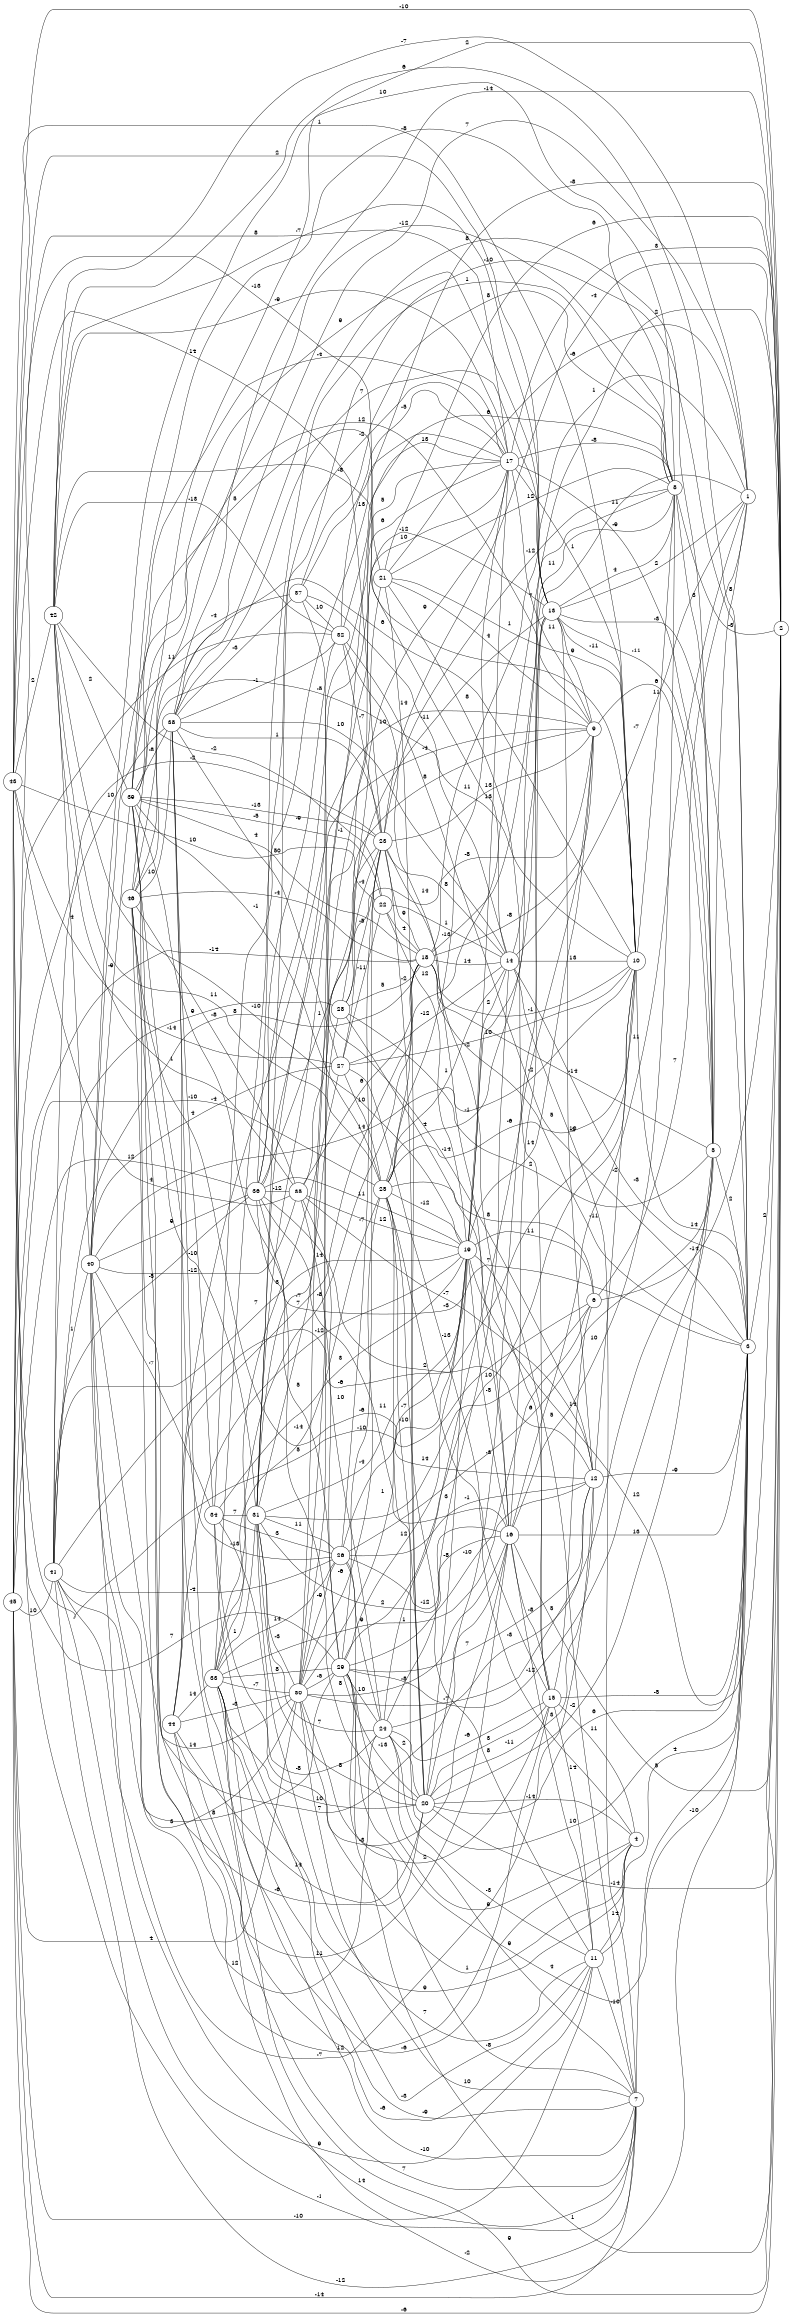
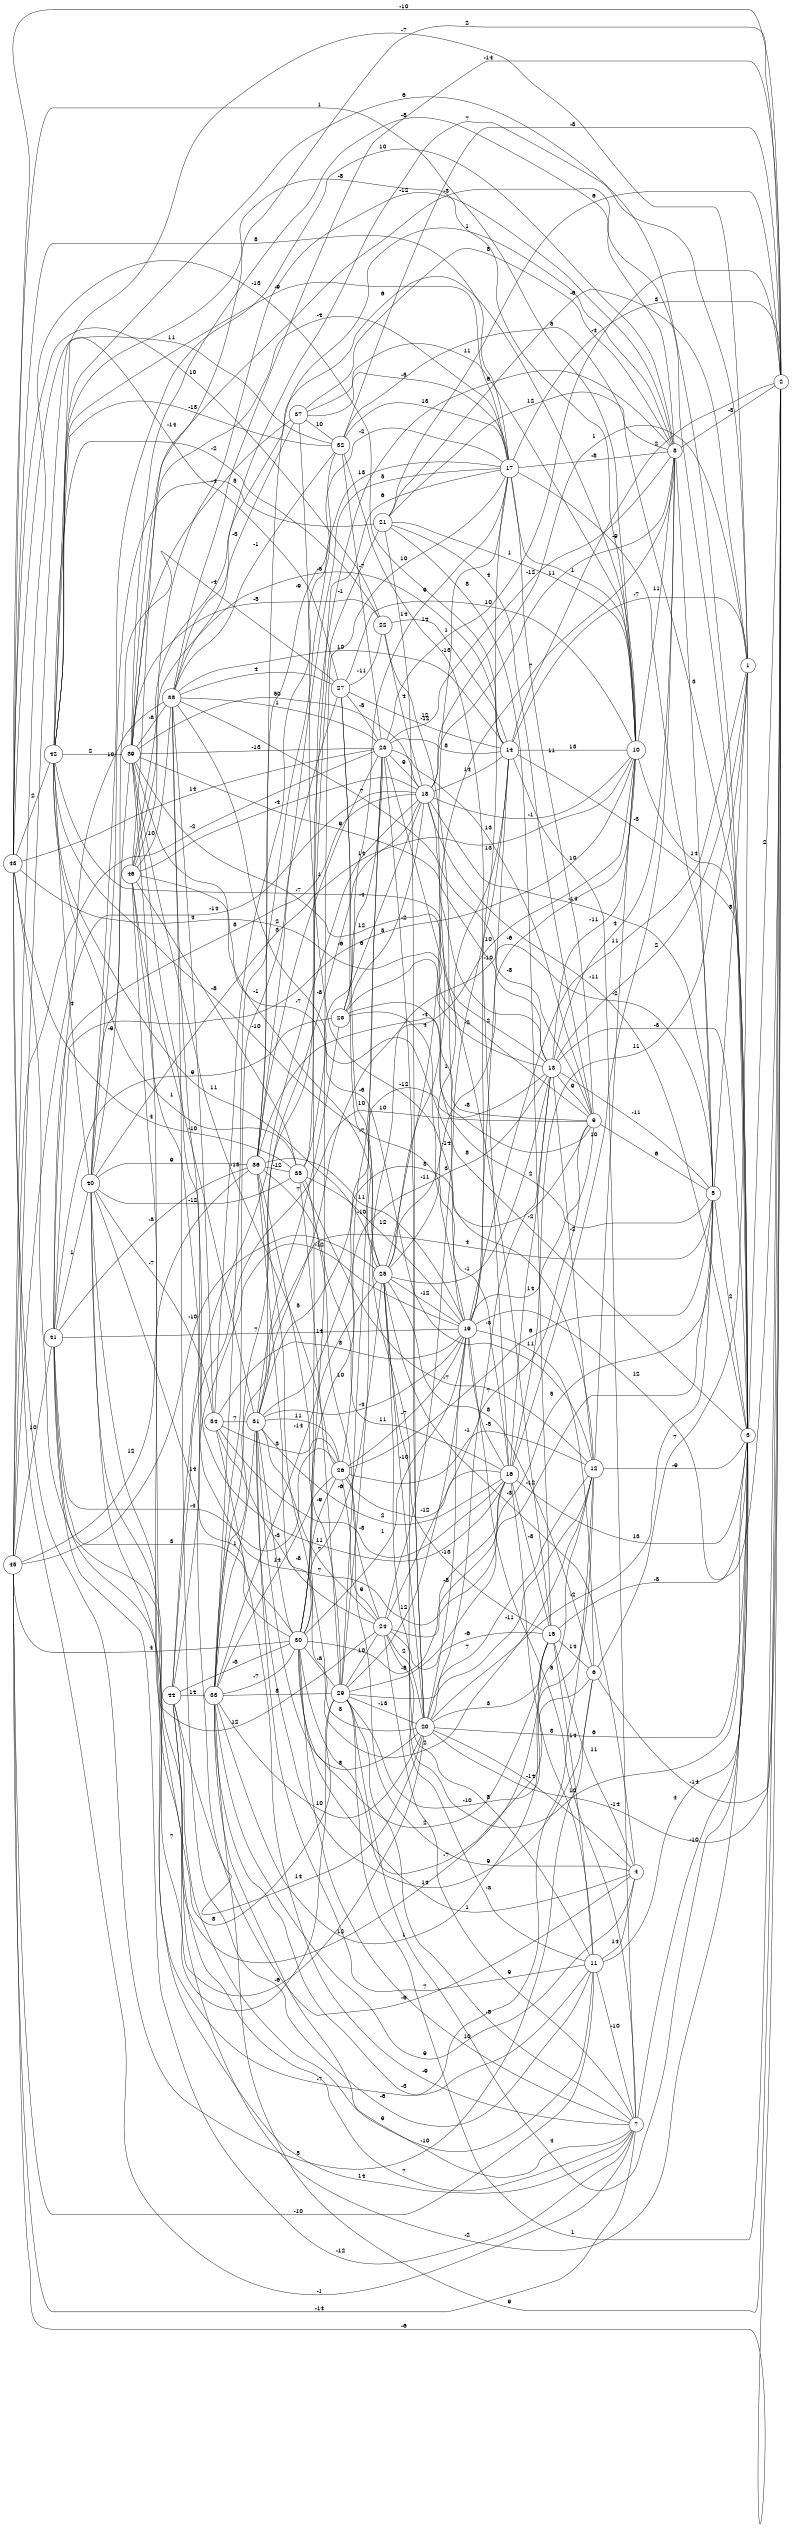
edge "5" -- "33": added, label "4"
edge "2" -- "16": removed, label "5"
edge "41" -- "11": now "44" -- "11"
